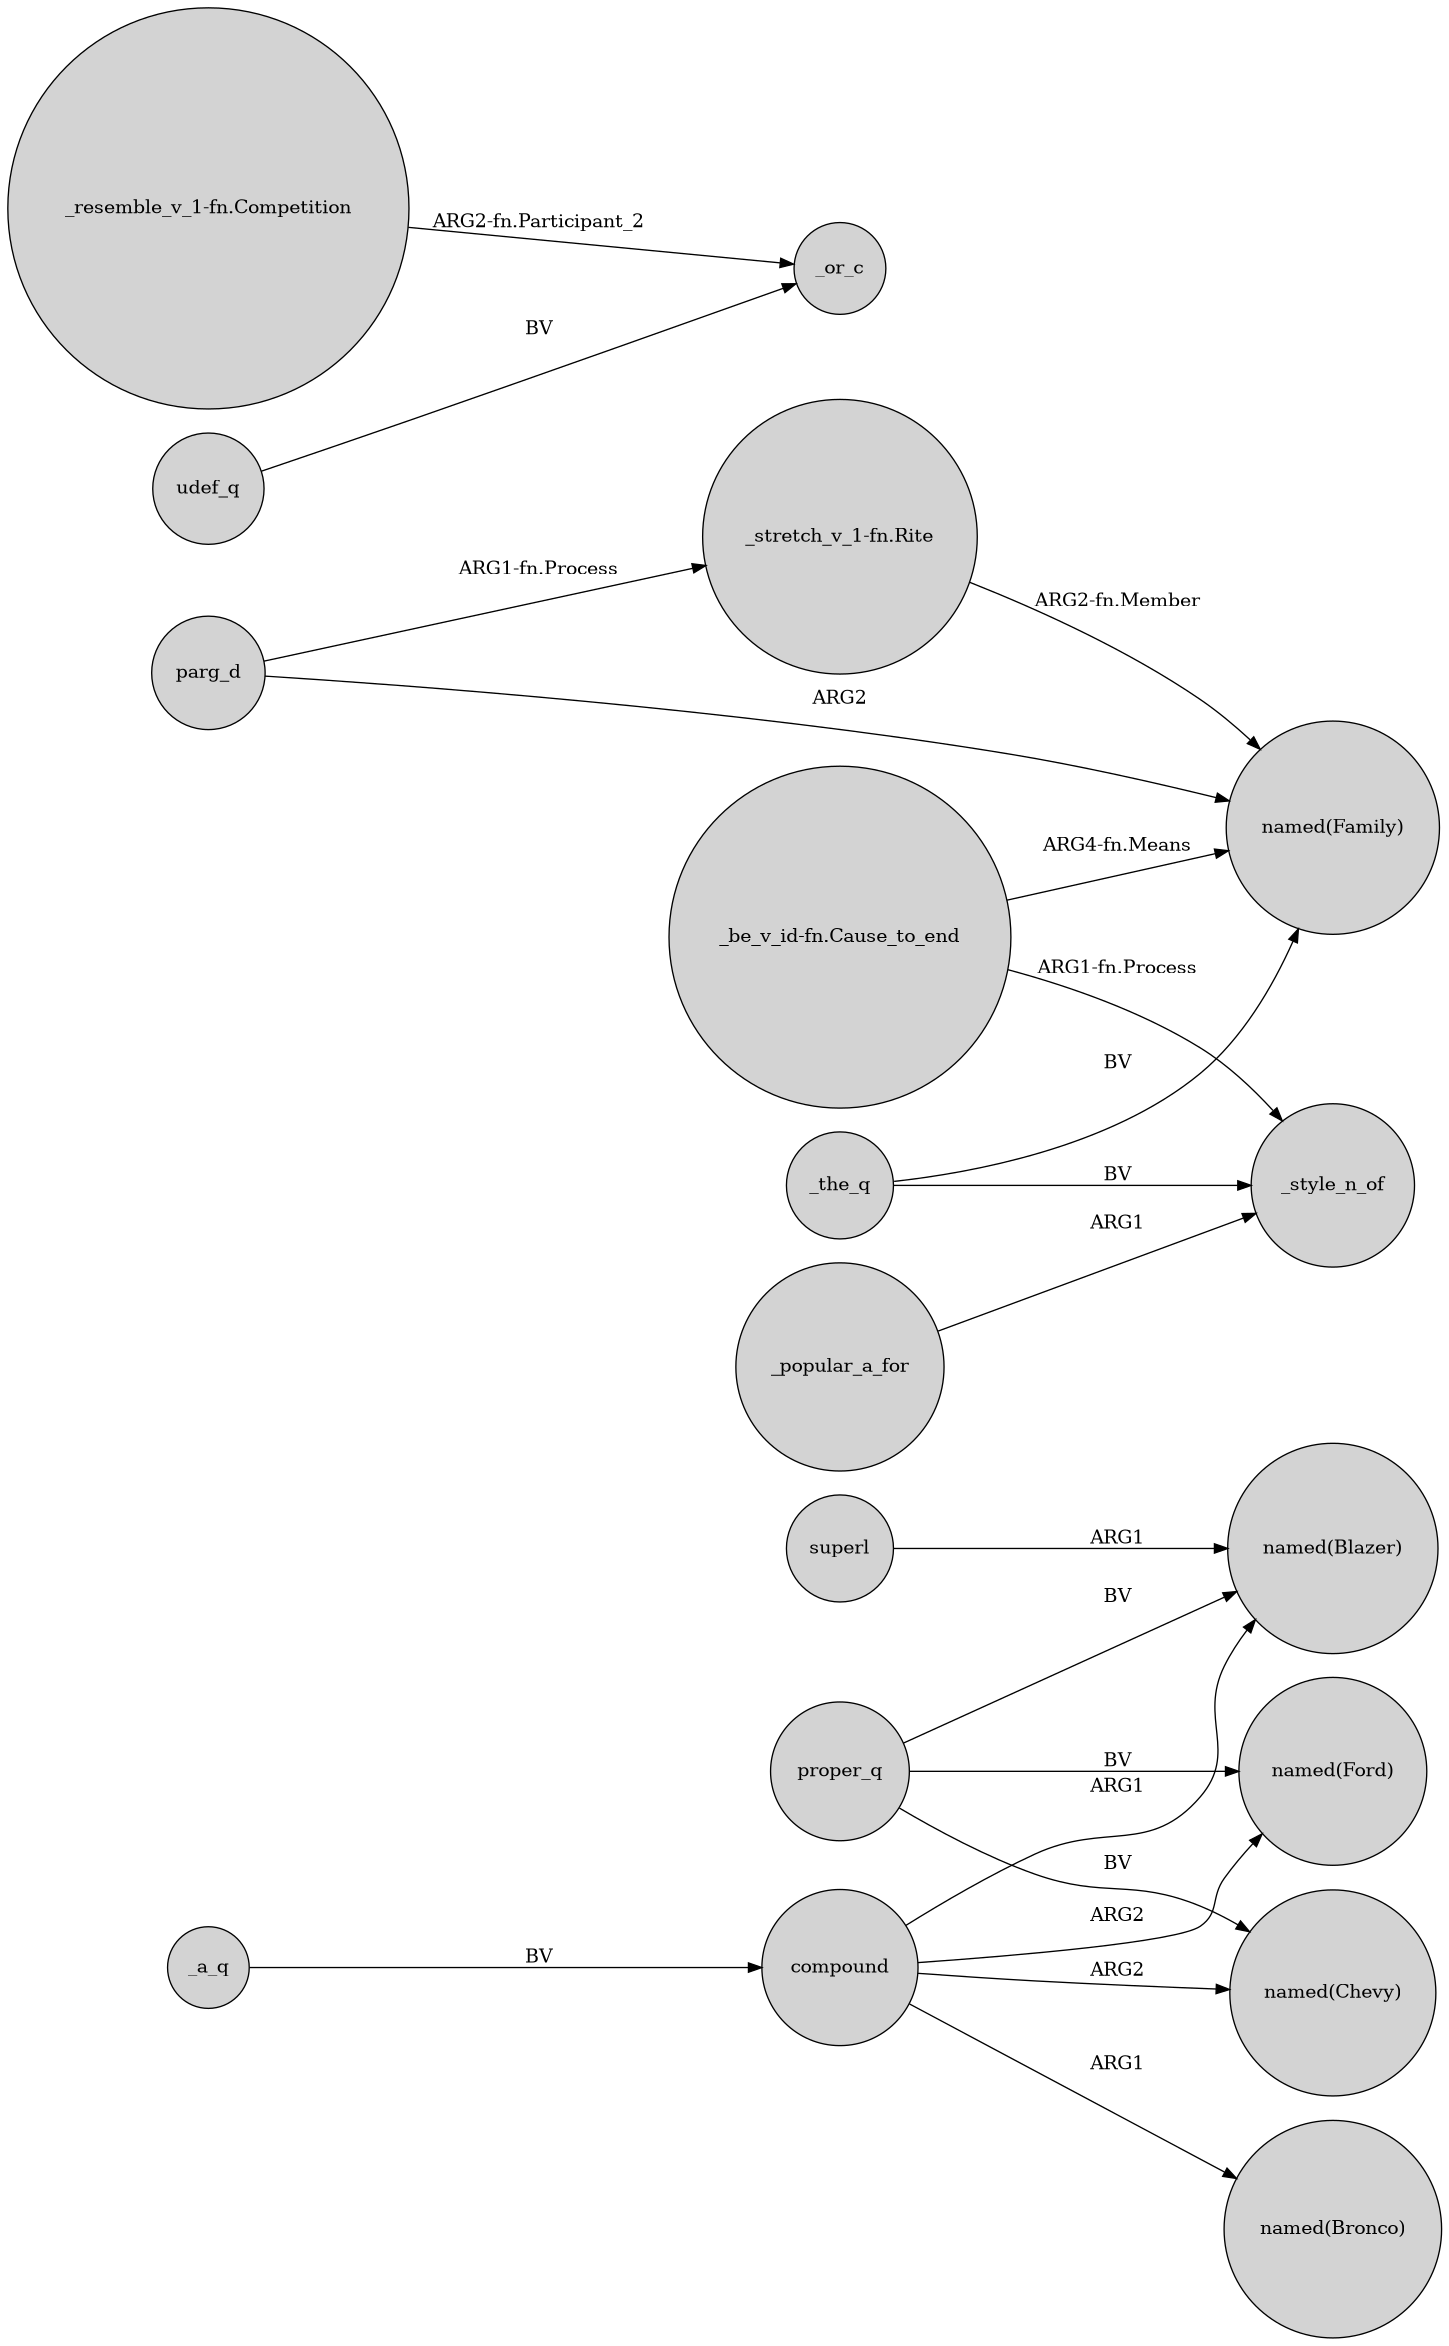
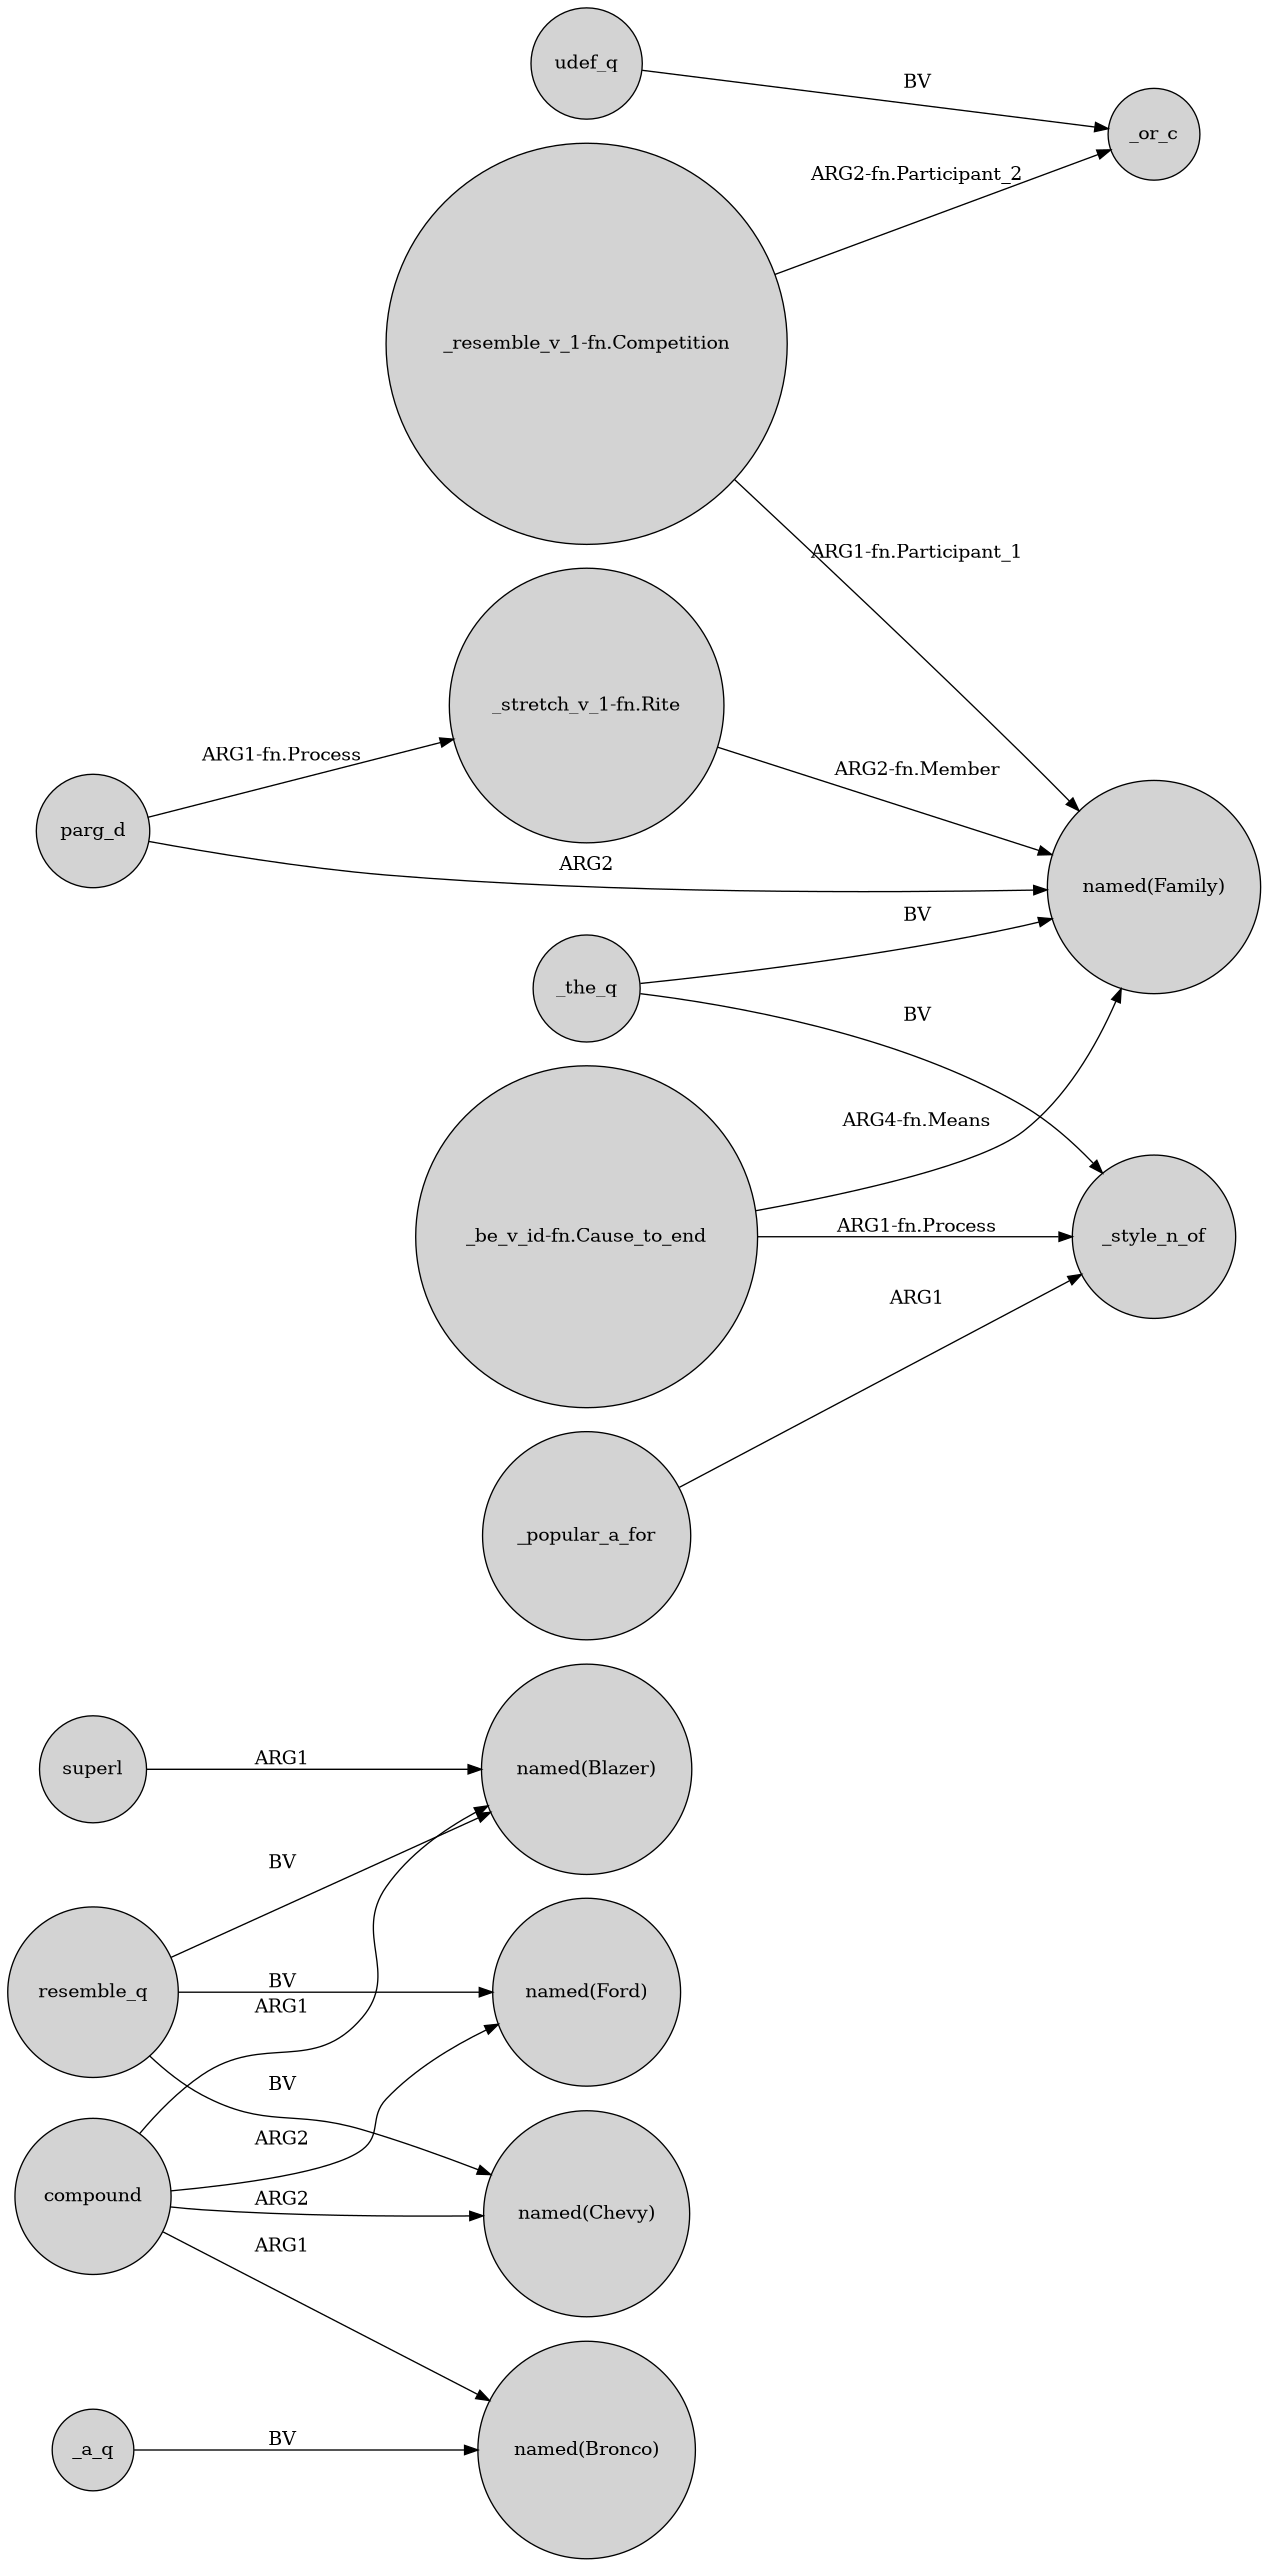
edge "_resemble_v_1-fn.Competition" -> "named(Family)": added, label "ARG1-fn.Participant_1"
node "proper_q": label "proper_q" -> "resemble_q"
edge "_a_q" -> "compound": now "_a_q" -> "named(Bronco)"
